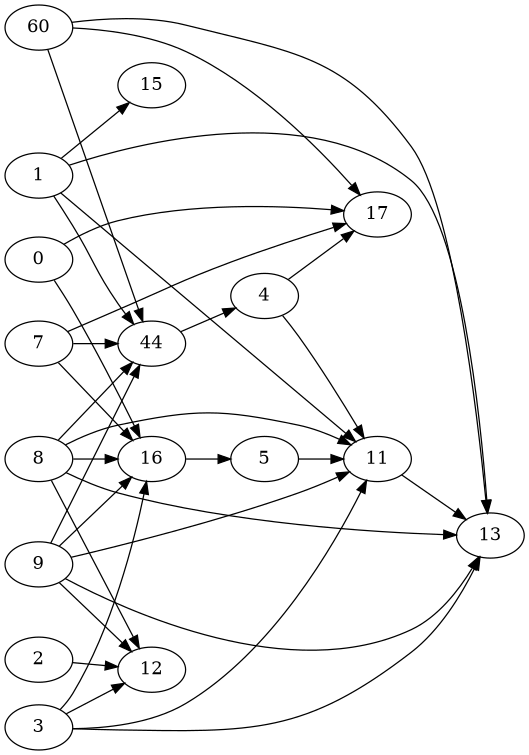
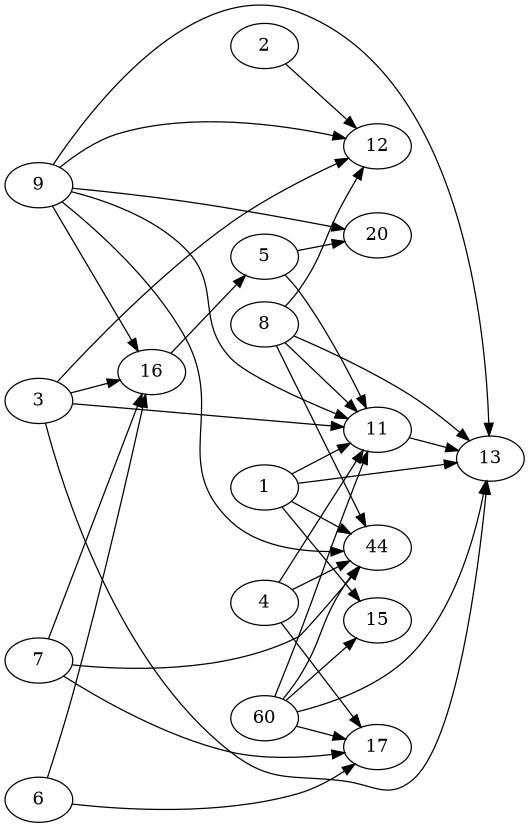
node "20": added
node "0": label "0" -> "6"
edge "44" -> "4": reversed
edge "8" -> "16": removed
edge "60" -> "11": added
edge "60" -> "15": added
